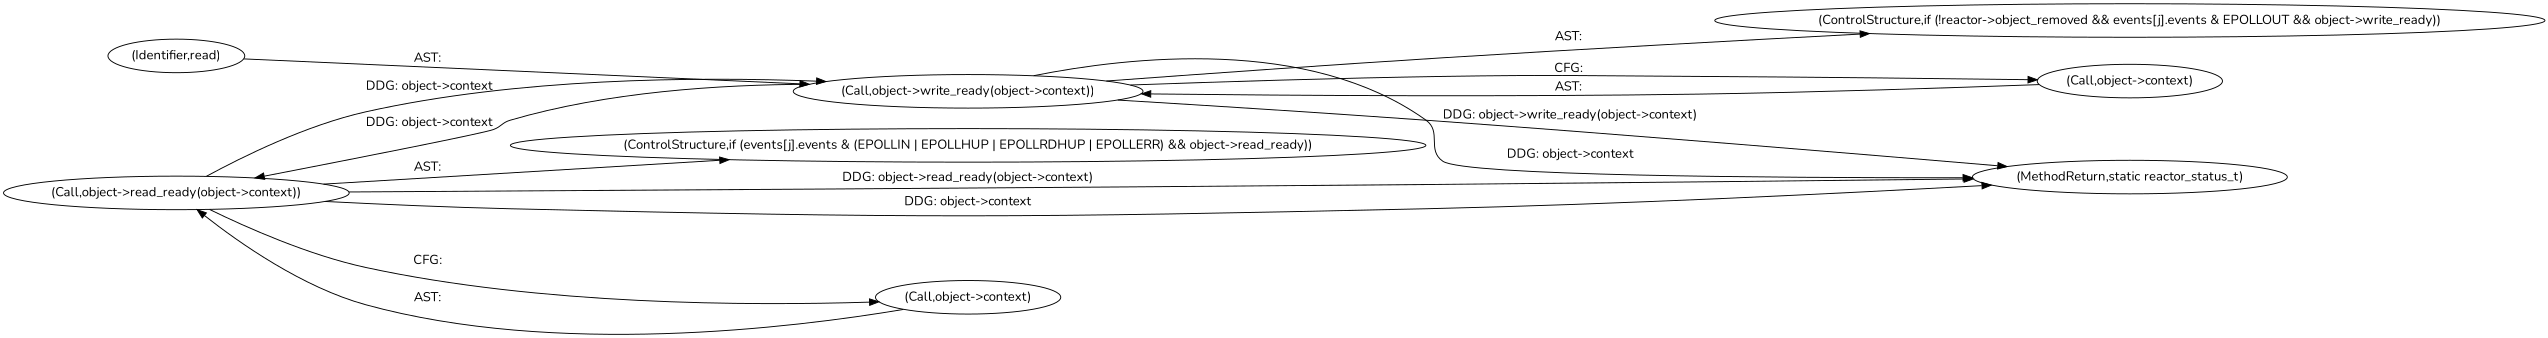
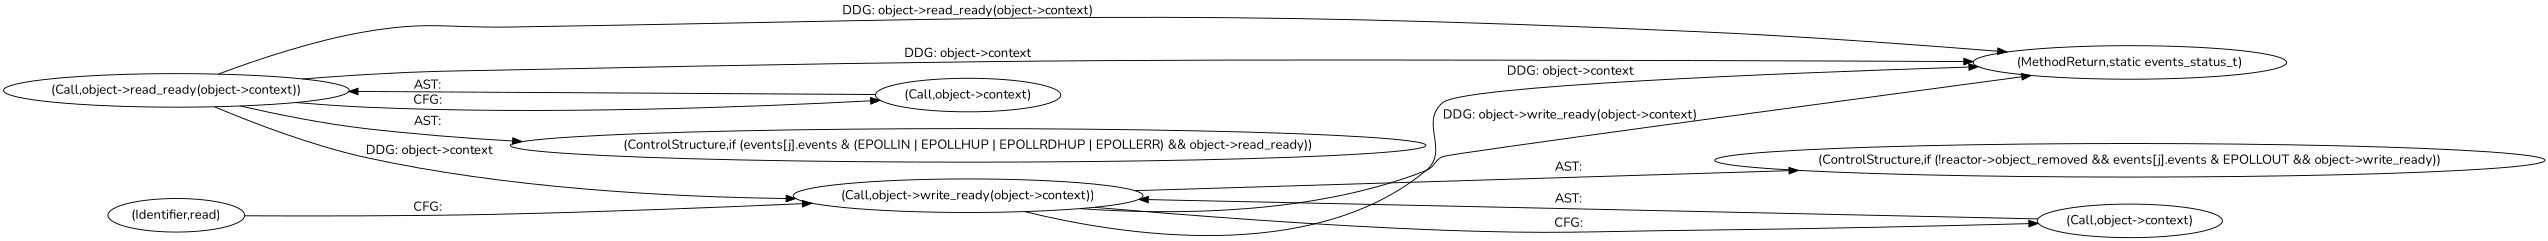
edge "(Identifier,read)" -> "(Call,object->write_ready(object->context))": label "AST: " -> "CFG: "
edge "(Call,object->write_ready(object->context))" -> "(Call,object->read_ready(object->context))": removed, label "DDG: object->context"
node "(MethodReturn,static reactor_status_t)": label "(MethodReturn,static reactor_status_t)" -> "(MethodReturn,static events_status_t)"
